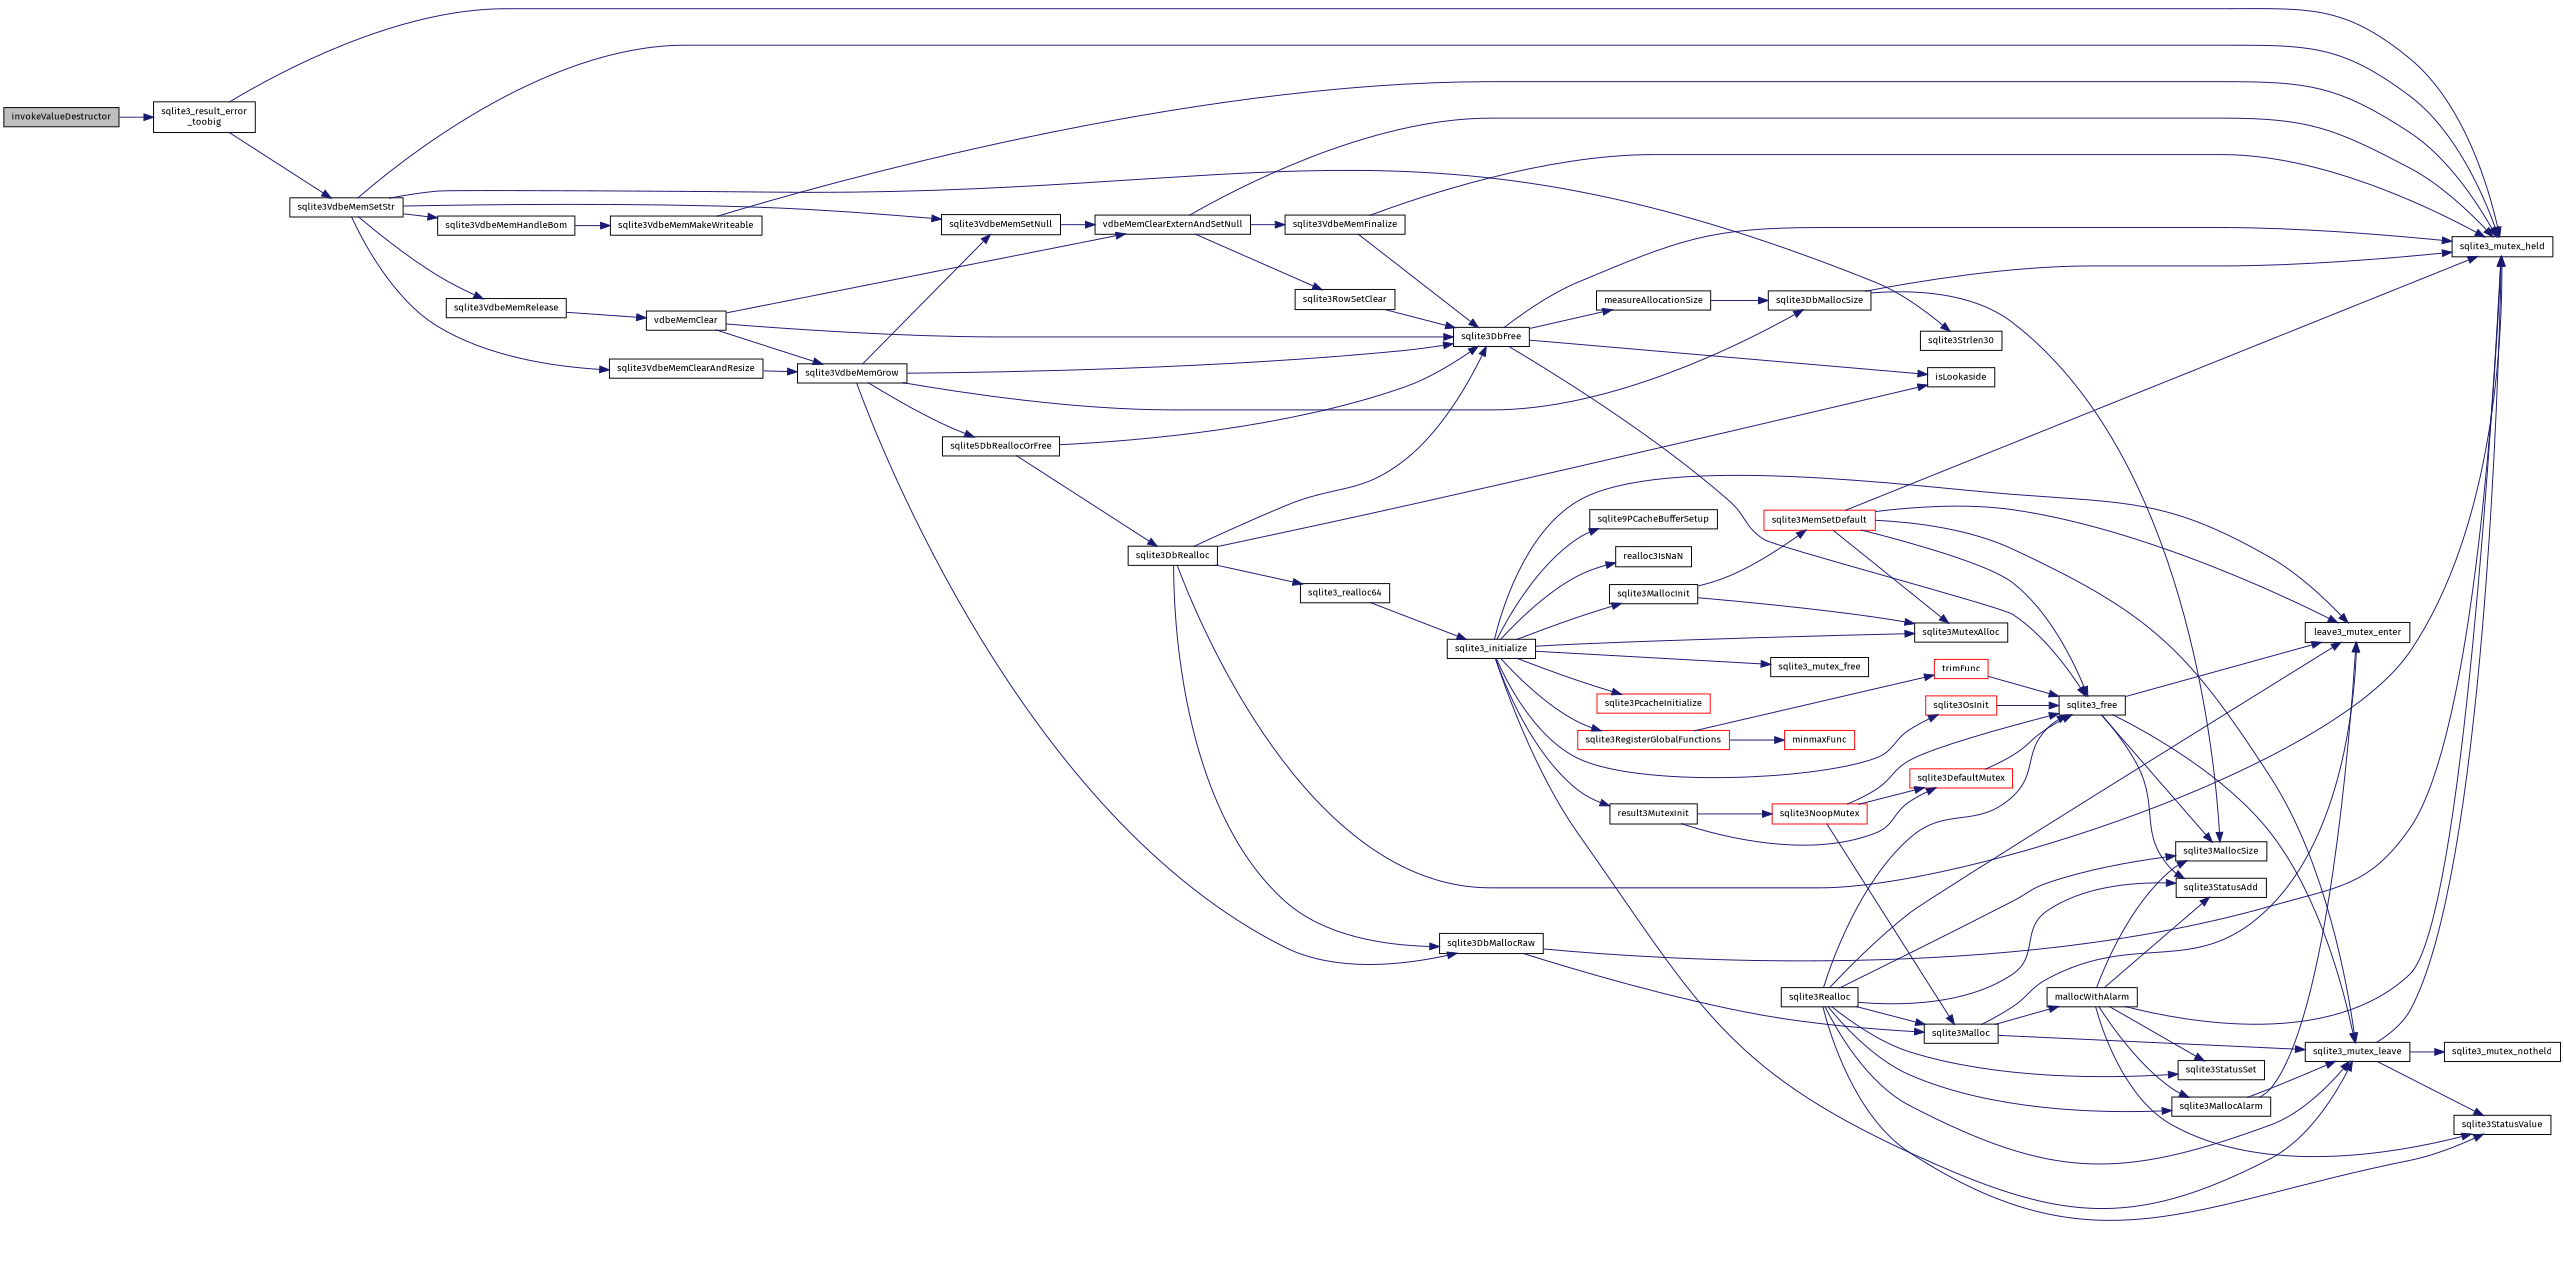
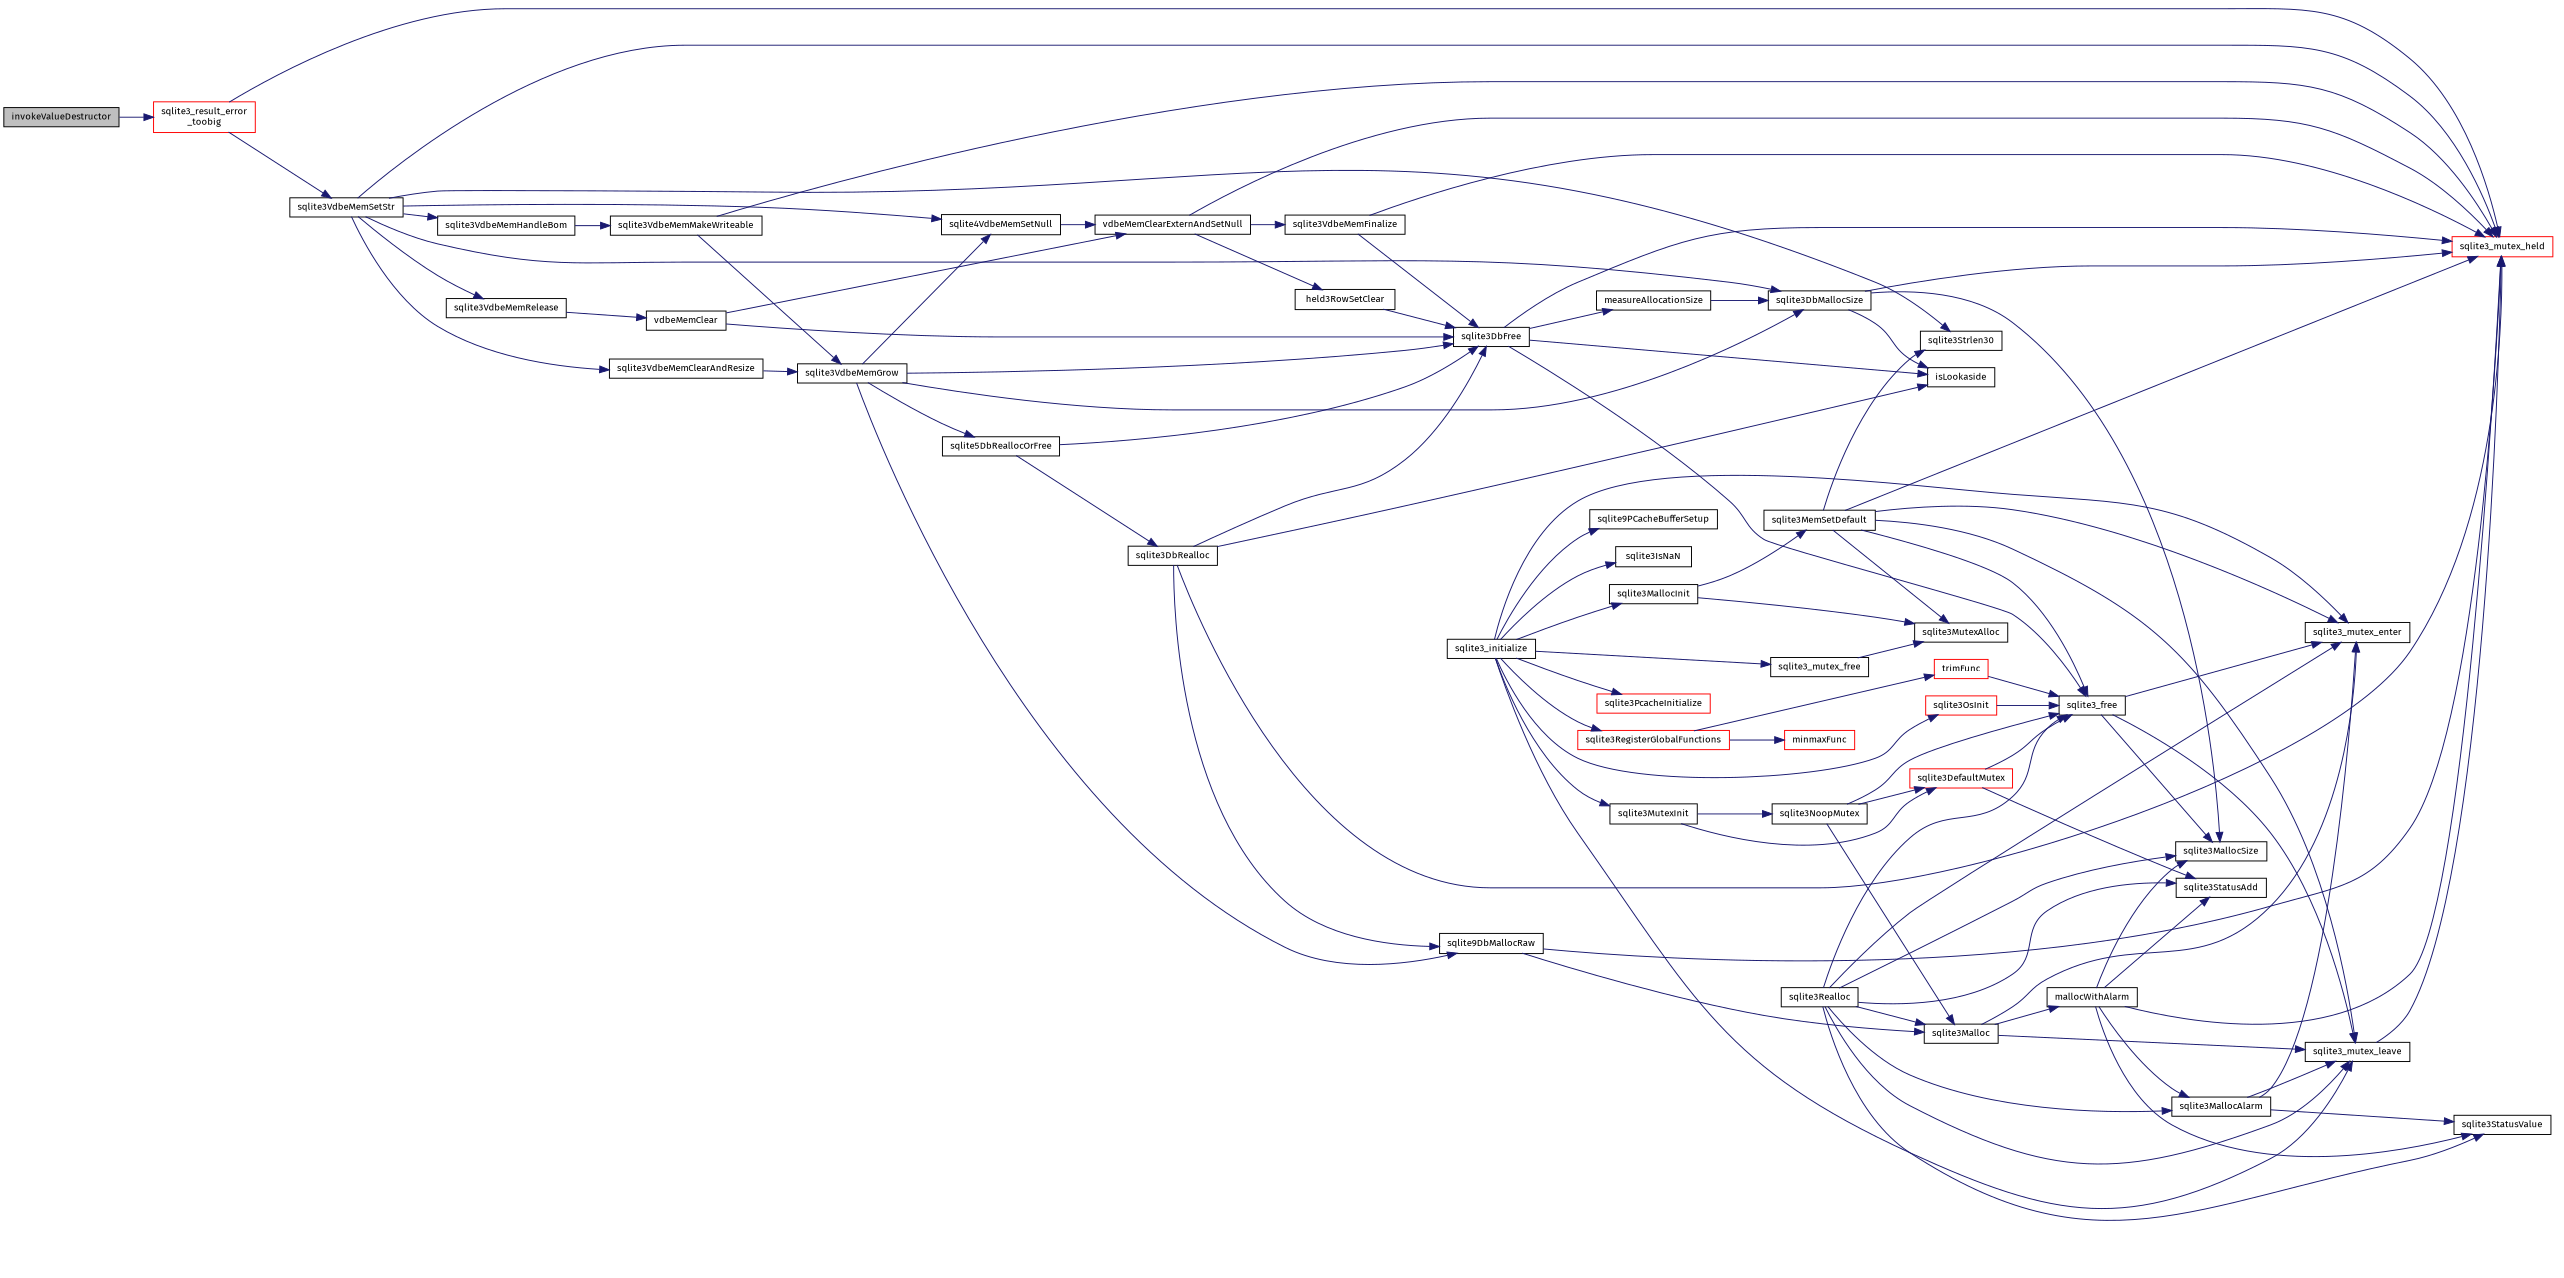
node "sqlite3_result_error _toobig": color black -> red
node "sqlite3VdbeMemSetNull": label "sqlite3VdbeMemSetNull" -> "sqlite4VdbeMemSetNull"
node "sqlite3_mutex_held": color black -> red
edge "sqlite3VdbeMemSetStr" -> "sqlite3DbMallocSize": added
node "sqlite3RowSetClear": label "sqlite3RowSetClear" -> "held3RowSetClear"
edge "sqlite3DbMallocSize" -> "isLookaside": added
edge "vdbeMemClear" -> "sqlite3VdbeMemGrow": now "sqlite3VdbeMemMakeWriteable" -> "sqlite3VdbeMemGrow"
edge "sqlite3MemSetDefault" -> "sqlite3Strlen30": added
node "sqlite3MemSetDefault": color red -> black
node "realloc3IsNaN": label "realloc3IsNaN" -> "sqlite3IsNaN"
node "sqlite3_realloc64": removed
node "leave3_mutex_enter": label "leave3_mutex_enter" -> "sqlite3_mutex_enter"
edge "sqlite3_initialize" -> "sqlite3MutexAlloc": now "sqlite3_mutex_free" -> "sqlite3MutexAlloc"
edge "sqlite3_free" -> "sqlite3StatusAdd": now "sqlite3DefaultMutex" -> "sqlite3StatusAdd"
node "result3MutexInit": label "result3MutexInit" -> "sqlite3MutexInit"
node "sqlite3NoopMutex": color red -> black
node "sqlite3DbMallocRaw": label "sqlite3DbMallocRaw" -> "sqlite9DbMallocRaw"
node "sqlite3_mutex_notheld": removed
node "sqlite3StatusSet": removed
edge "sqlite3_mutex_leave" -> "sqlite3StatusValue": now "sqlite3MallocAlarm" -> "sqlite3StatusValue"
